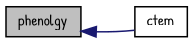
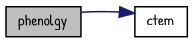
edge "ctem" -> "phenolgy": reversed
